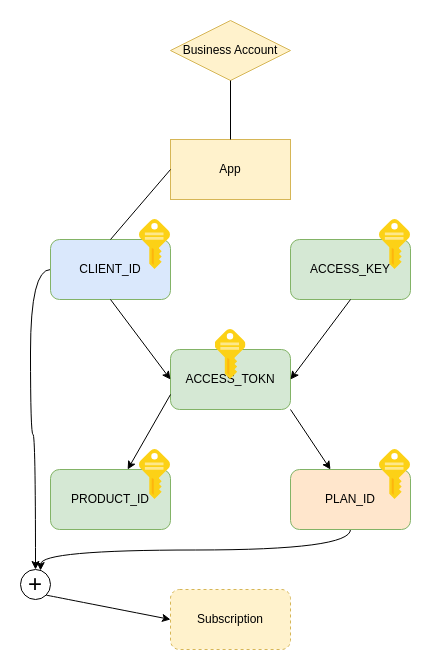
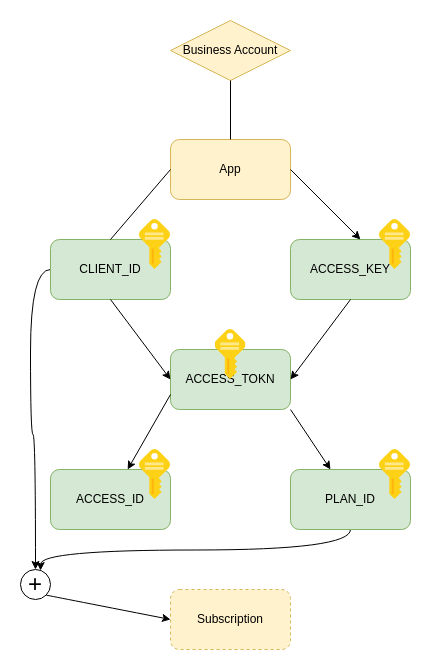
node "App": shape rectangle -> rounded rectangle
edge "App" -> "ACCESS_KEY": added
node "CLIENT_ID": fillcolor #dae8fc -> #d5e8d4
node "PRODUCT_ID": label "PRODUCT_ID" -> "ACCESS_ID"
node "PLAN_ID": fillcolor #ffe6cc -> #d5e8d4
